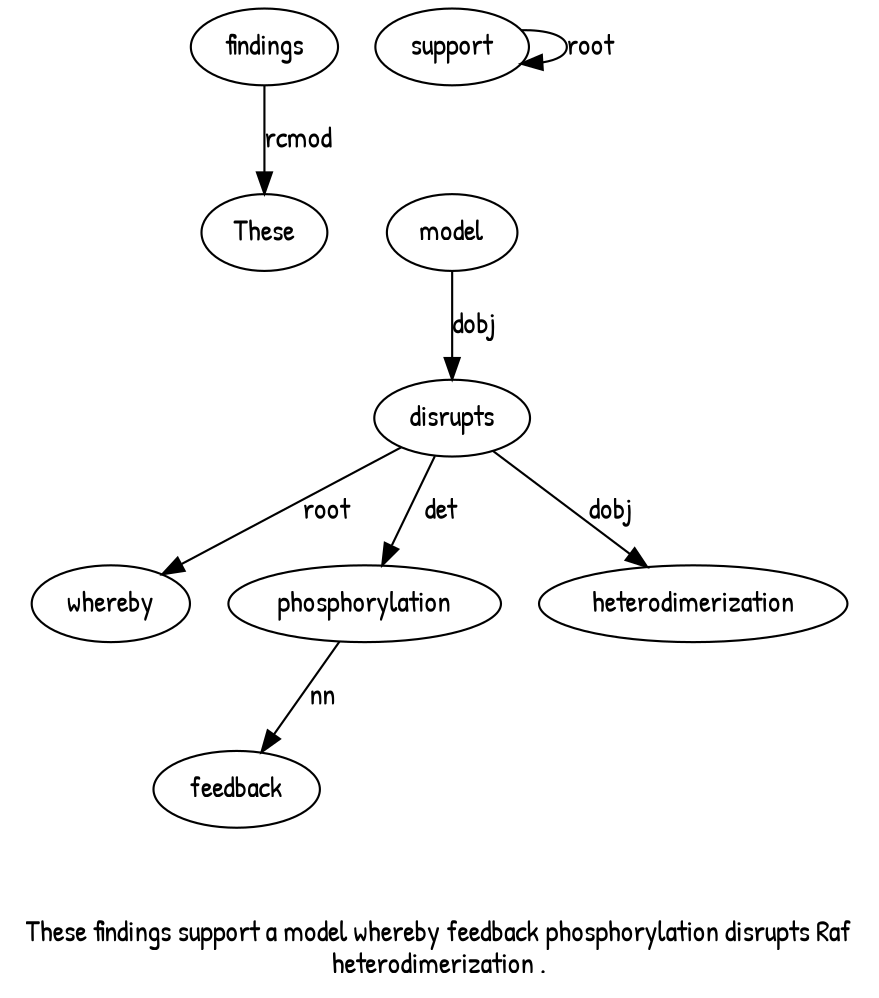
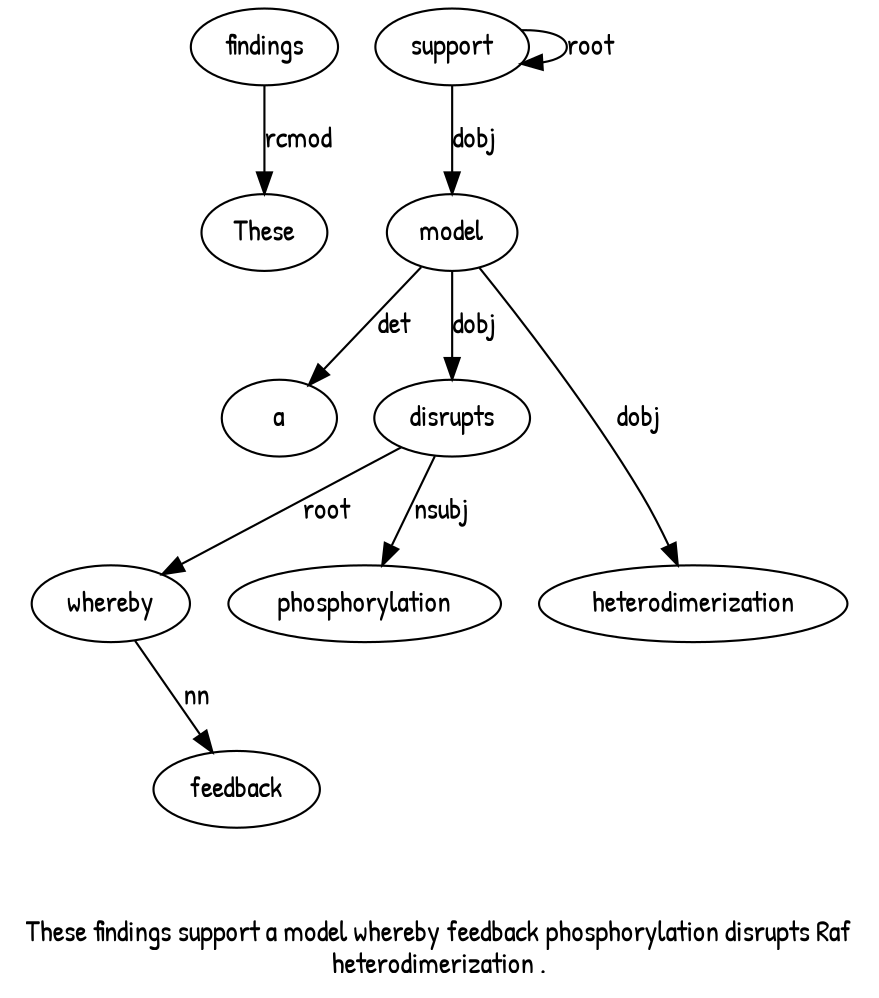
edge "support" -> "model": added, label "dobj"
node "a": added
edge "disrupts" -> "heterodimerization": now "model" -> "heterodimerization"
edge "disrupts" -> "phosphorylation": label "det" -> "nsubj"
edge "phosphorylation" -> "feedback": now "whereby" -> "feedback"
